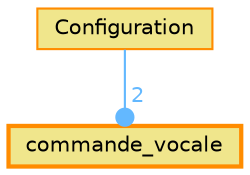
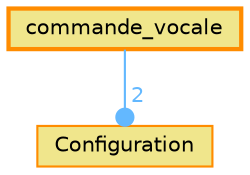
edge "Configuration" -> "commande_vocale": reversed
